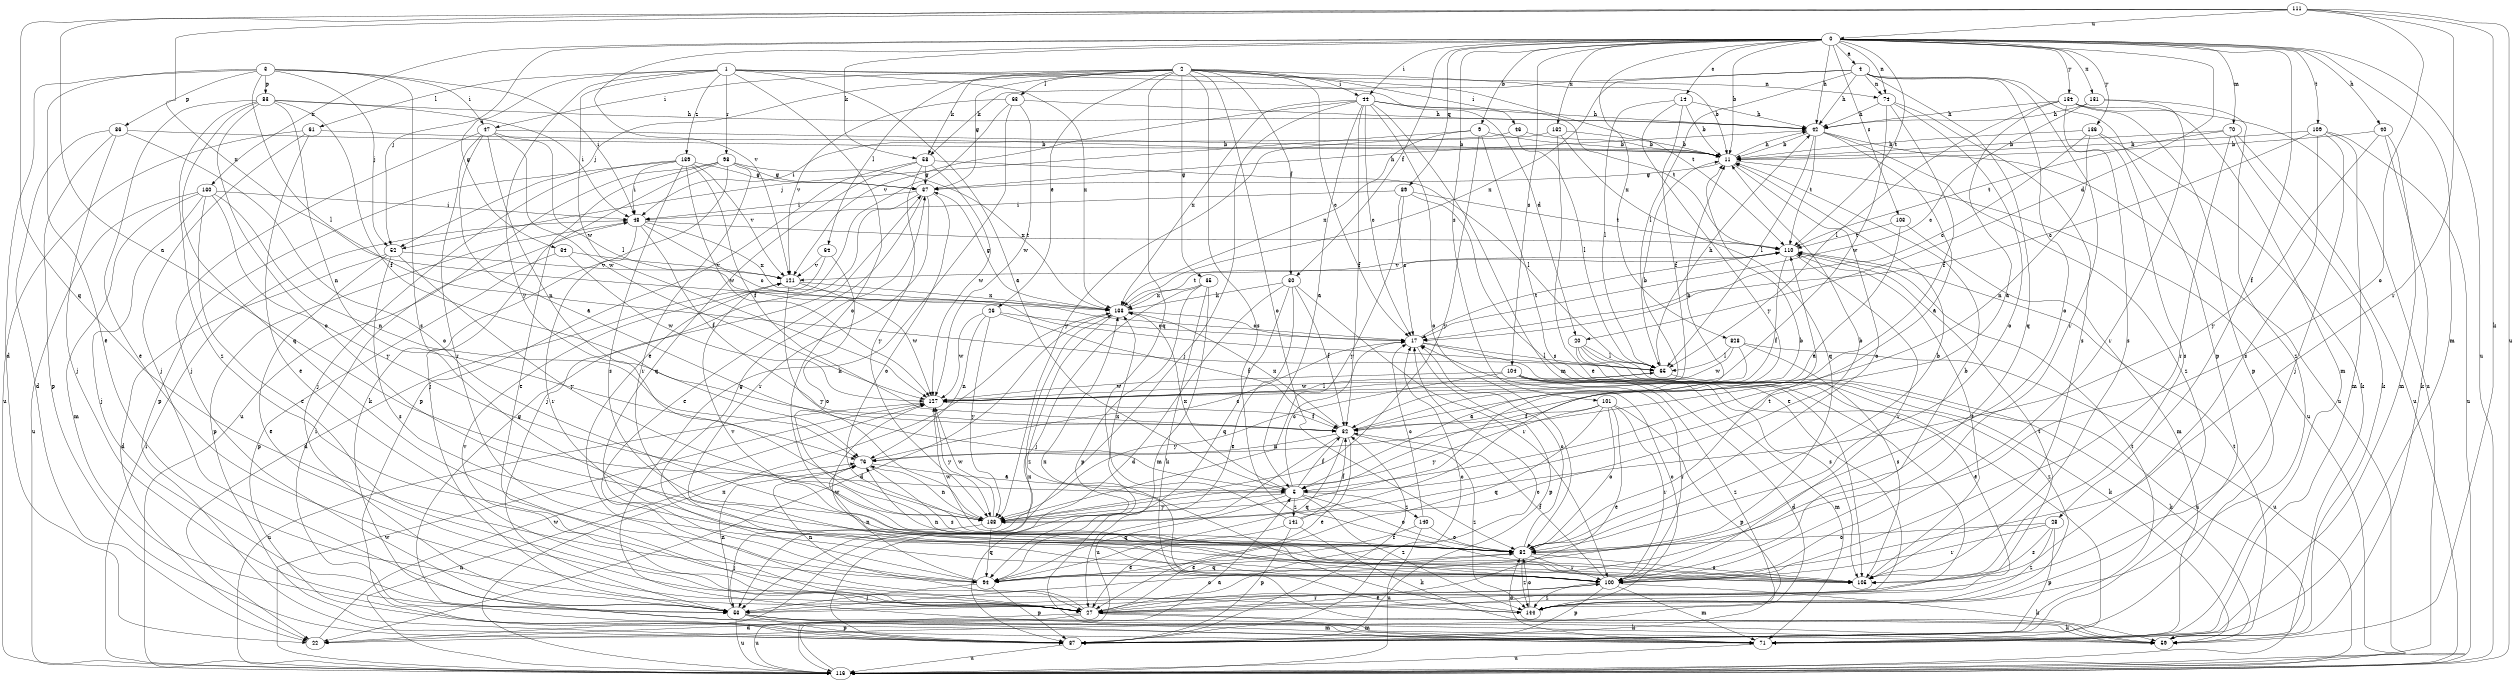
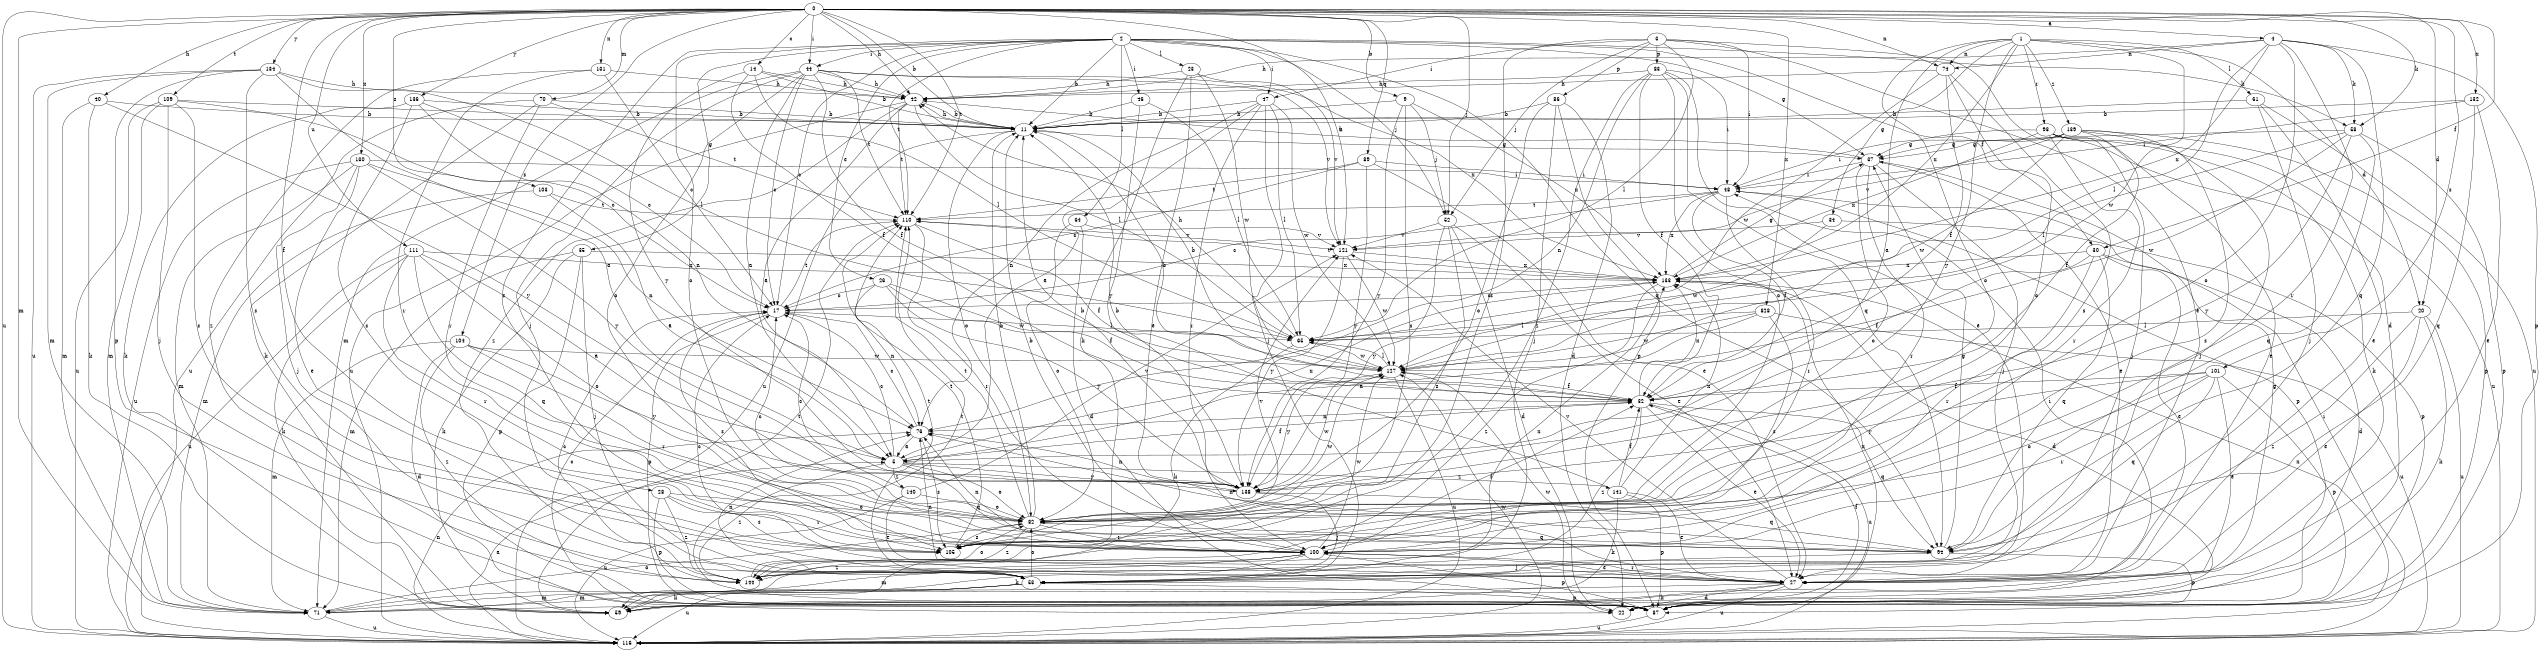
edge "111" -> "0": reversed
node "63": label "63" -> "23"
edge "30" -> "133": label "k" -> "x"
edge "140" -> "121": added, label "v"
